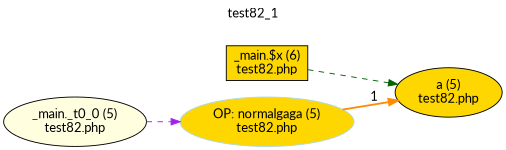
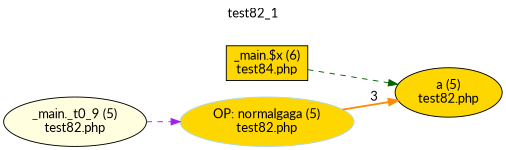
node "_main.$x (6) test82.php": label "_main.$x (6) test82.php" -> "_main.$x (6) test84.php"
edge "OP: normalgaga (5) test82.php" -> "a (5) test82.php": label "1" -> "3"
node "_main._t0_0 (5) test82.php": label "_main._t0_0 (5) test82.php" -> "_main._t0_9 (5) test82.php"
